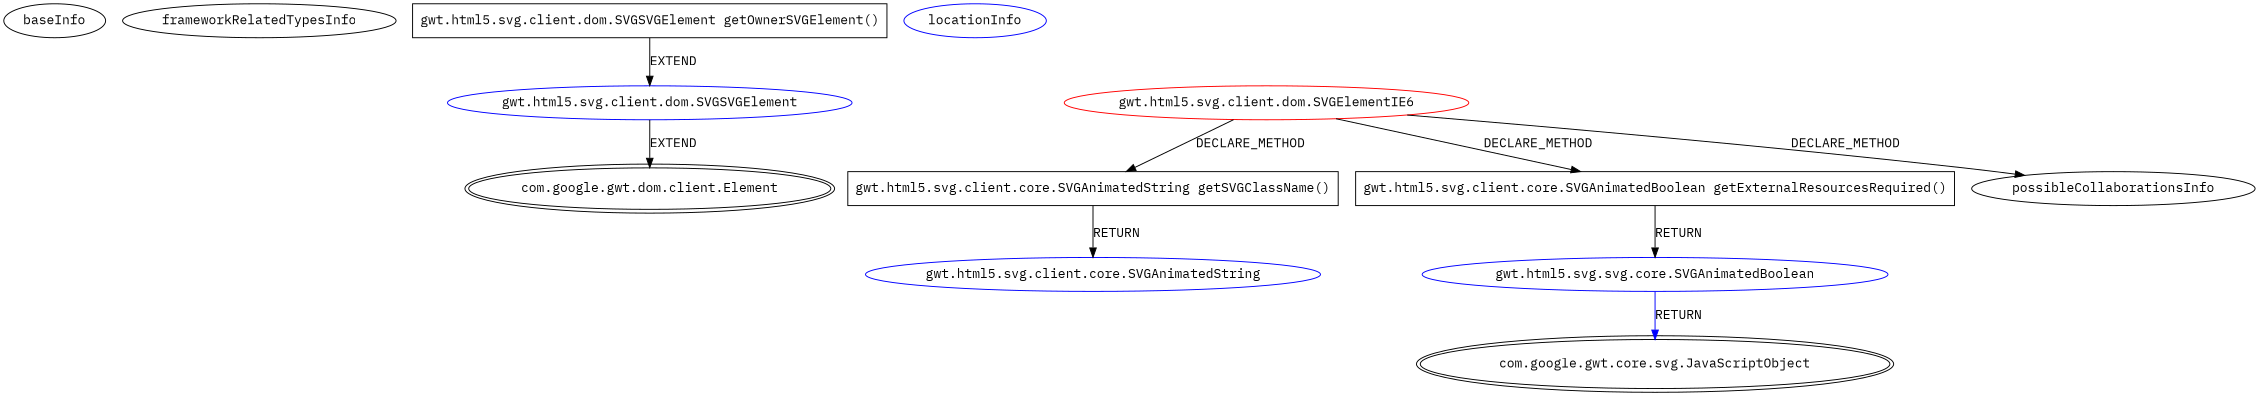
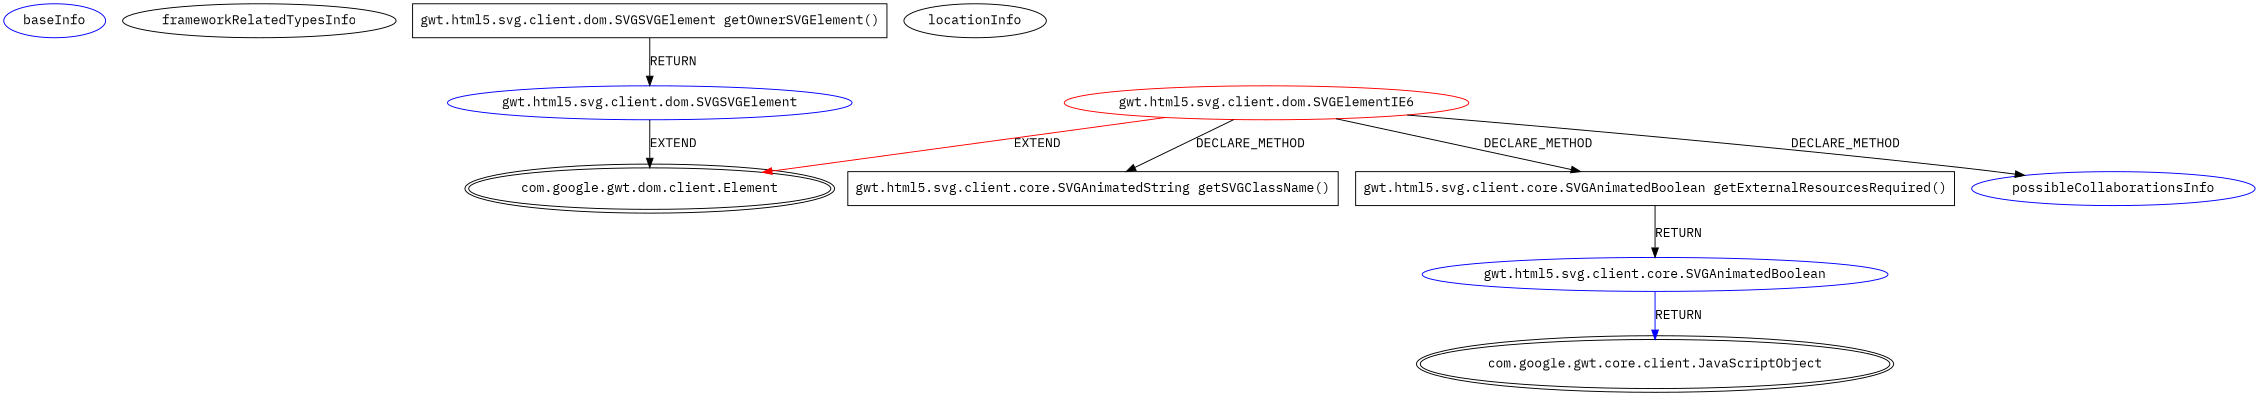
node "baseInfo": color black -> blue
node "locationInfo": color blue -> black
edge "gwt.html5.svg.client.dom.SVGSVGElement getOwnerSVGElement()" -> "gwt.html5.svg.client.dom.SVGSVGElement": label "EXTEND" -> "RETURN"
edge "gwt.html5.svg.client.dom.SVGElementIE6" -> "com.google.gwt.dom.client.Element": added, label "EXTEND"
node "possibleCollaborationsInfo": color black -> blue
node "gwt.html5.svg.client.core.SVGAnimatedString": removed
node "gwt.html5.svg.svg.core.SVGAnimatedBoolean": label "gwt.html5.svg.svg.core.SVGAnimatedBoolean" -> "gwt.html5.svg.client.core.SVGAnimatedBoolean"
node "com.google.gwt.core.svg.JavaScriptObject": label "com.google.gwt.core.svg.JavaScriptObject" -> "com.google.gwt.core.client.JavaScriptObject"
